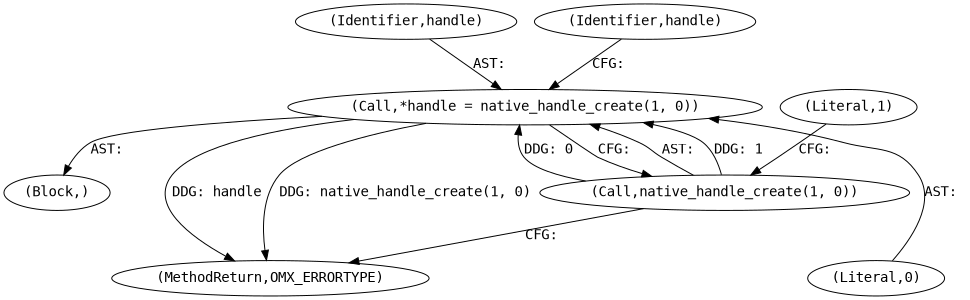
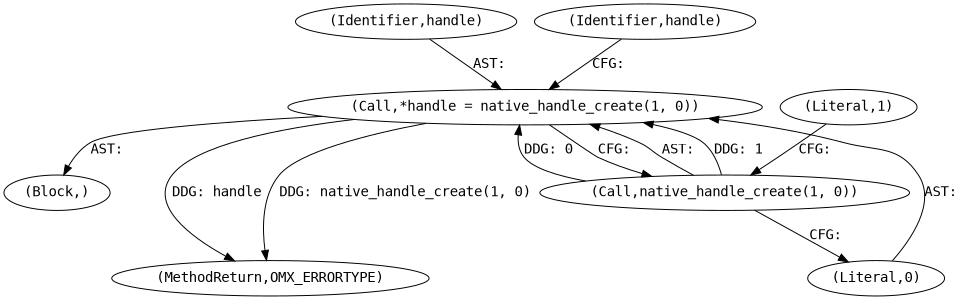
edge "(Call,native_handle_create(1, 0))" -> "(MethodReturn,OMX_ERRORTYPE)": now "(Call,native_handle_create(1, 0))" -> "(Literal,0)"
